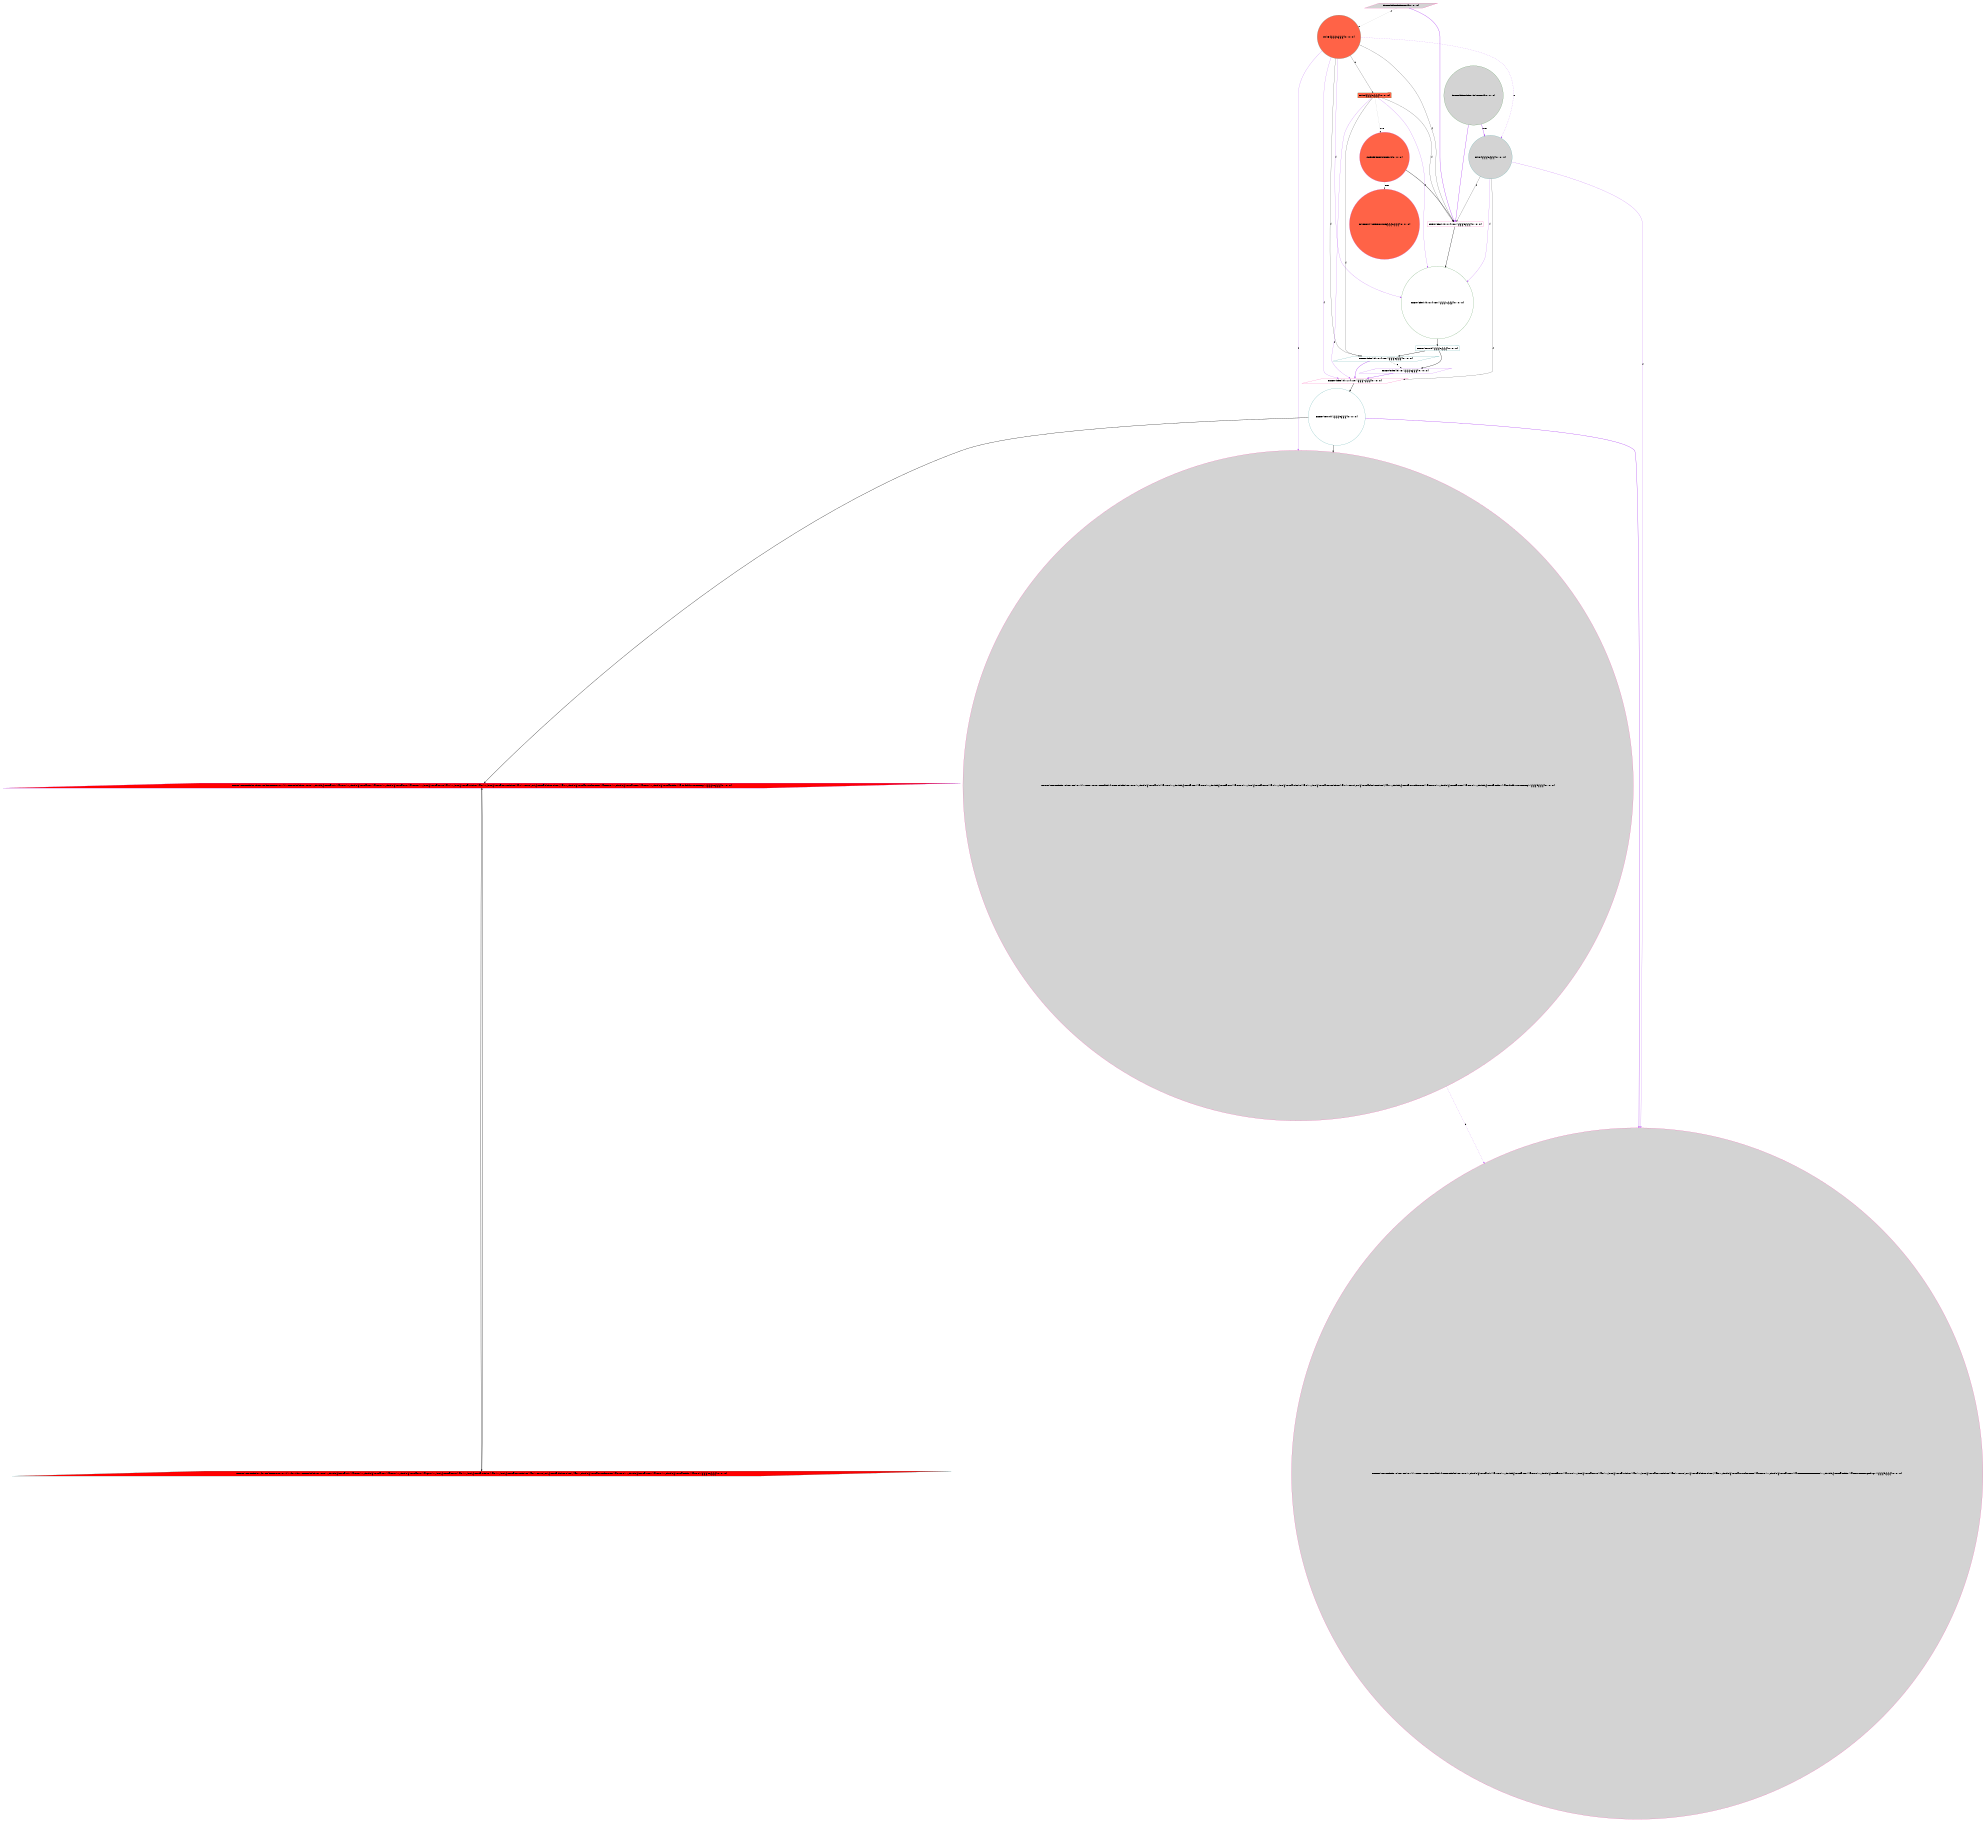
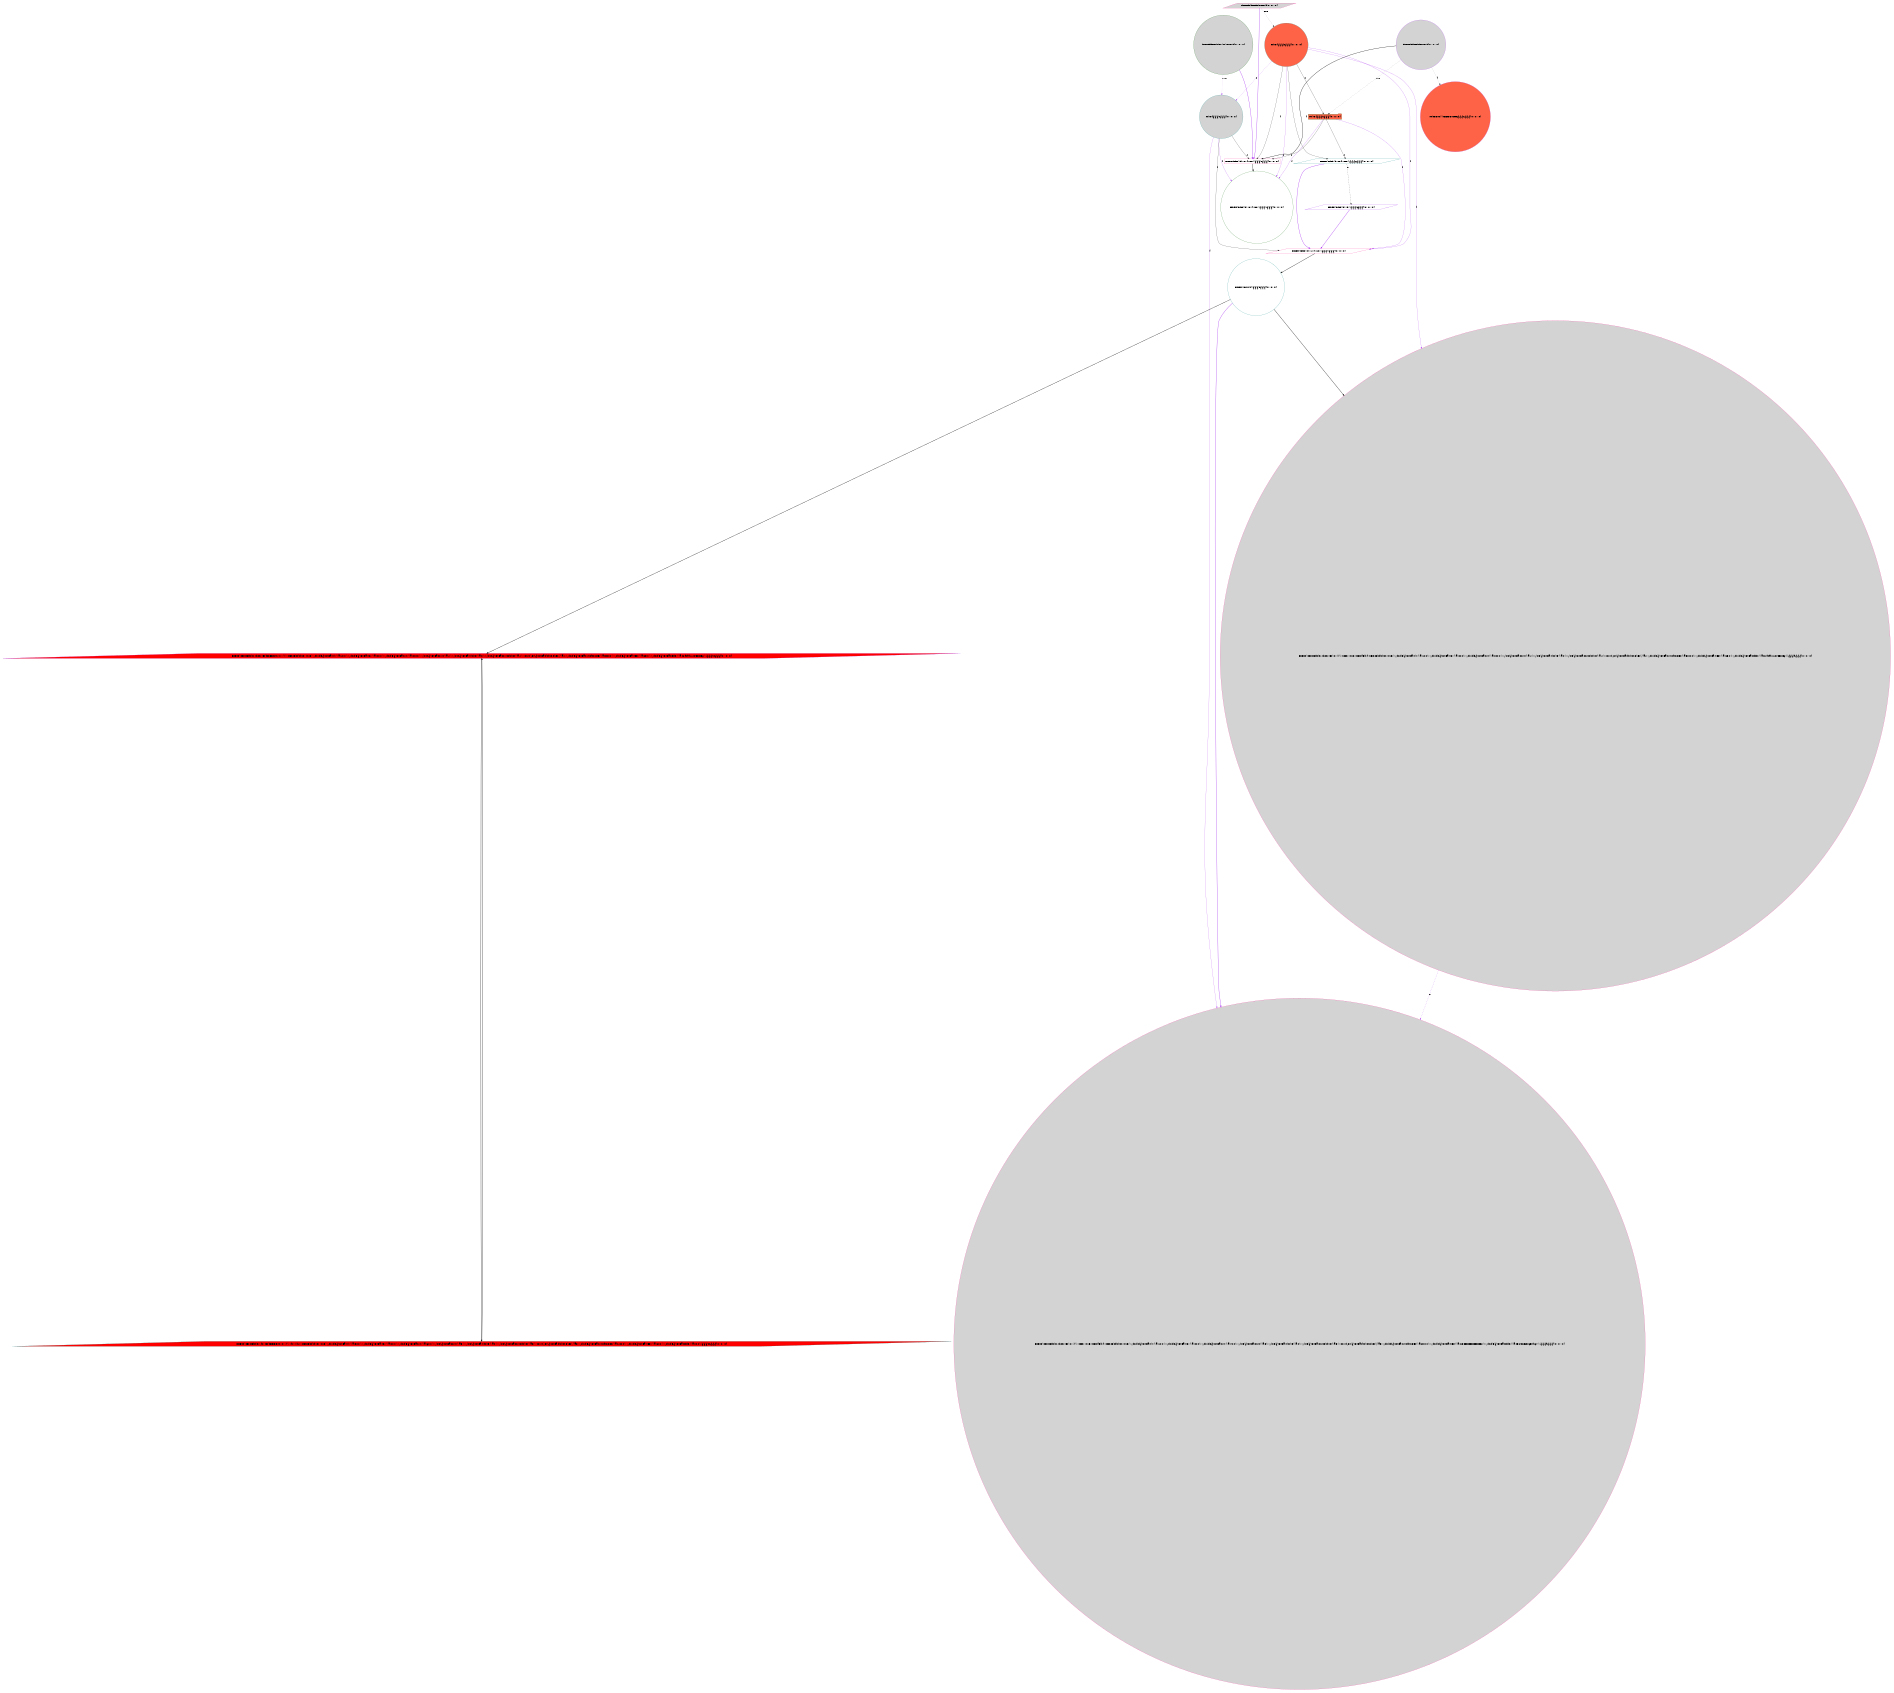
edge "doTestFieldStatisticsResult['1', '0', '0']" -> "String f@@@2@@@['1', '0', '0']": label "f" -> "true"
edge "String f@@@2@@@['0', '1', '0']" -> "doTestFieldStatisticsResult['0', '1', '0']": reversed
edge "doTestFieldStatisticsMissingResult['0', '0', '1']" -> "String f@@@2@@@['0', '0', '1']": style bold -> dotted
node "doTestFieldStatisticsResult['0', '1', '0']": fillcolor tomato -> lightgray
edge "doTestFieldStatisticsResult['0', '1', '0']" -> "SolrParams(( baseParamsSet@@@2@@@['0', '1', '0']": label "true" -> "f"
node "assertU(commit())@@@5@@@['1', '1', '1']": removed
